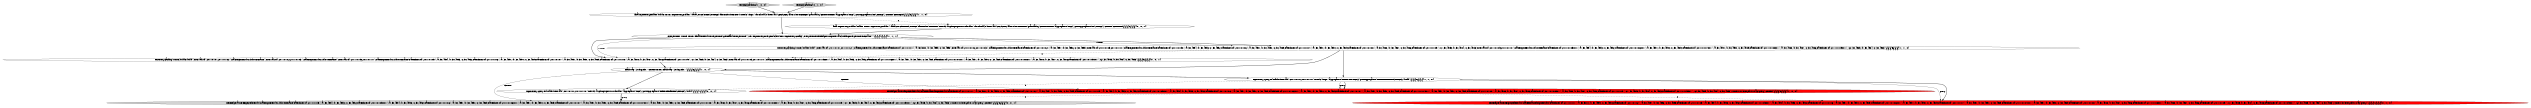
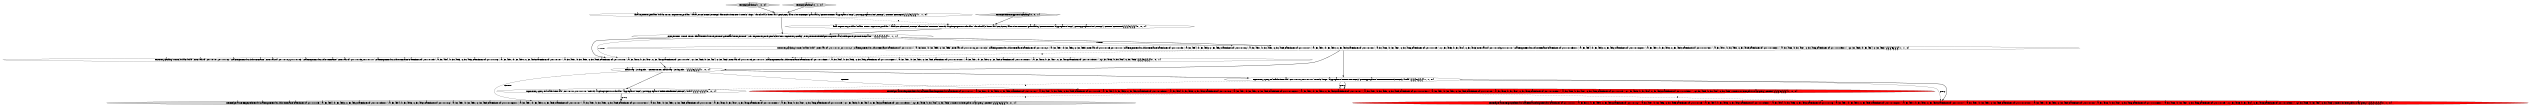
node "testTopNOnPostAggMetricCaching['0', '0', '1']": added
